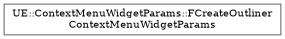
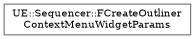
node "UE::ContextMenuWidgetParams::FCreateOutliner ContextMenuWidgetParams": label "UE::ContextMenuWidgetParams::FCreateOutliner ContextMenuWidgetParams" -> "UE::Sequencer::FCreateOutliner ContextMenuWidgetParams"
